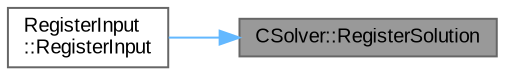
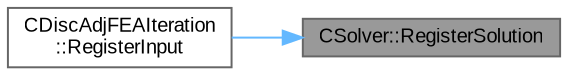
node "RegisterInput ::RegisterInput": label "RegisterInput ::RegisterInput" -> "CDiscAdjFEAIteration ::RegisterInput"
